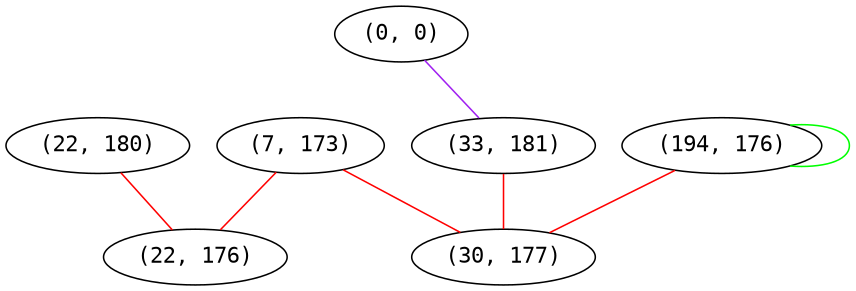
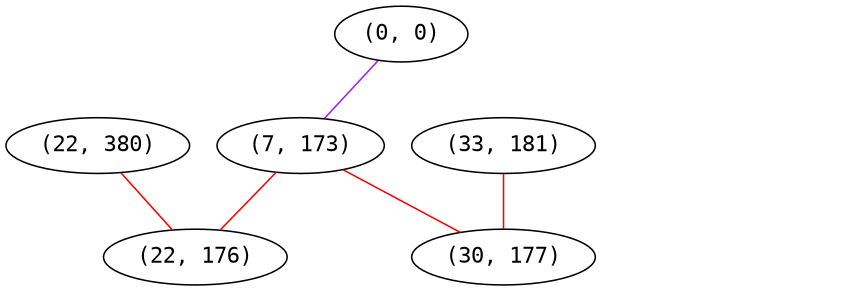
edge "(0, 0)" -- "(33, 181)": now "(0, 0)" -- "(7, 173)"
node "(22, 180)": label "(22, 180)" -> "(22, 380)"
node "(194, 176)": removed
